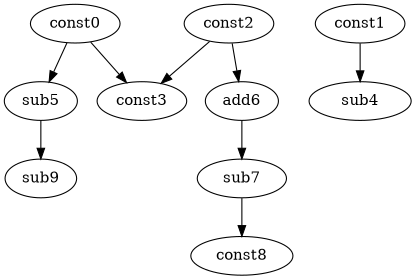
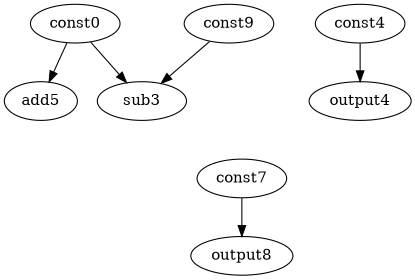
node "const2": label "const2" -> "const9"
node "const1": label "const1" -> "const4"
node "sub5": label "sub5" -> "add5"
node "const3": label "const3" -> "sub3"
node "add6": removed
node "sub4": label "sub4" -> "output4"
node "sub9": removed
node "sub7": label "sub7" -> "const7"
node "const8": label "const8" -> "output8"
